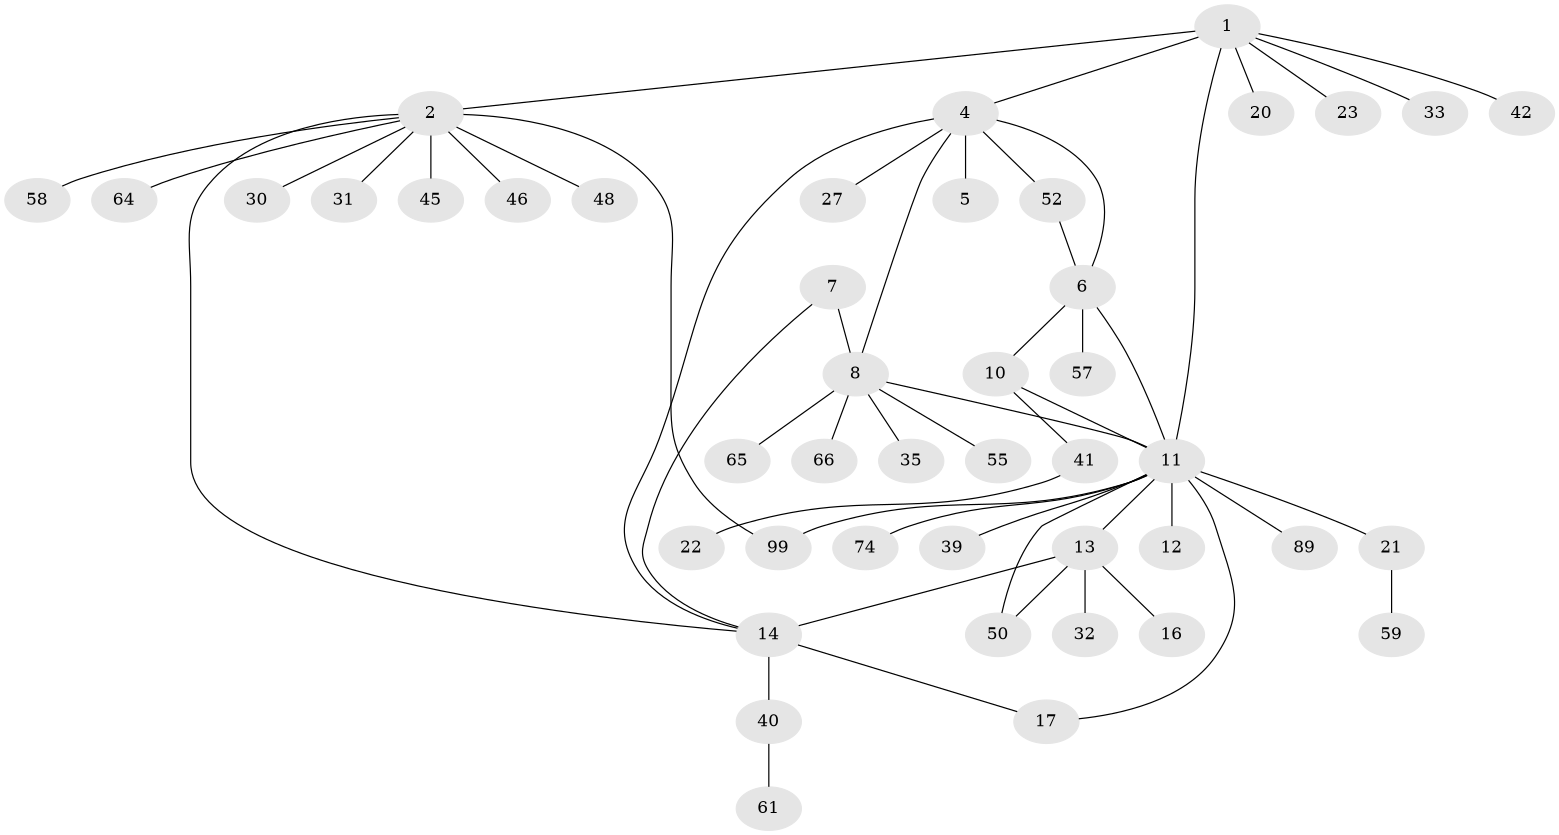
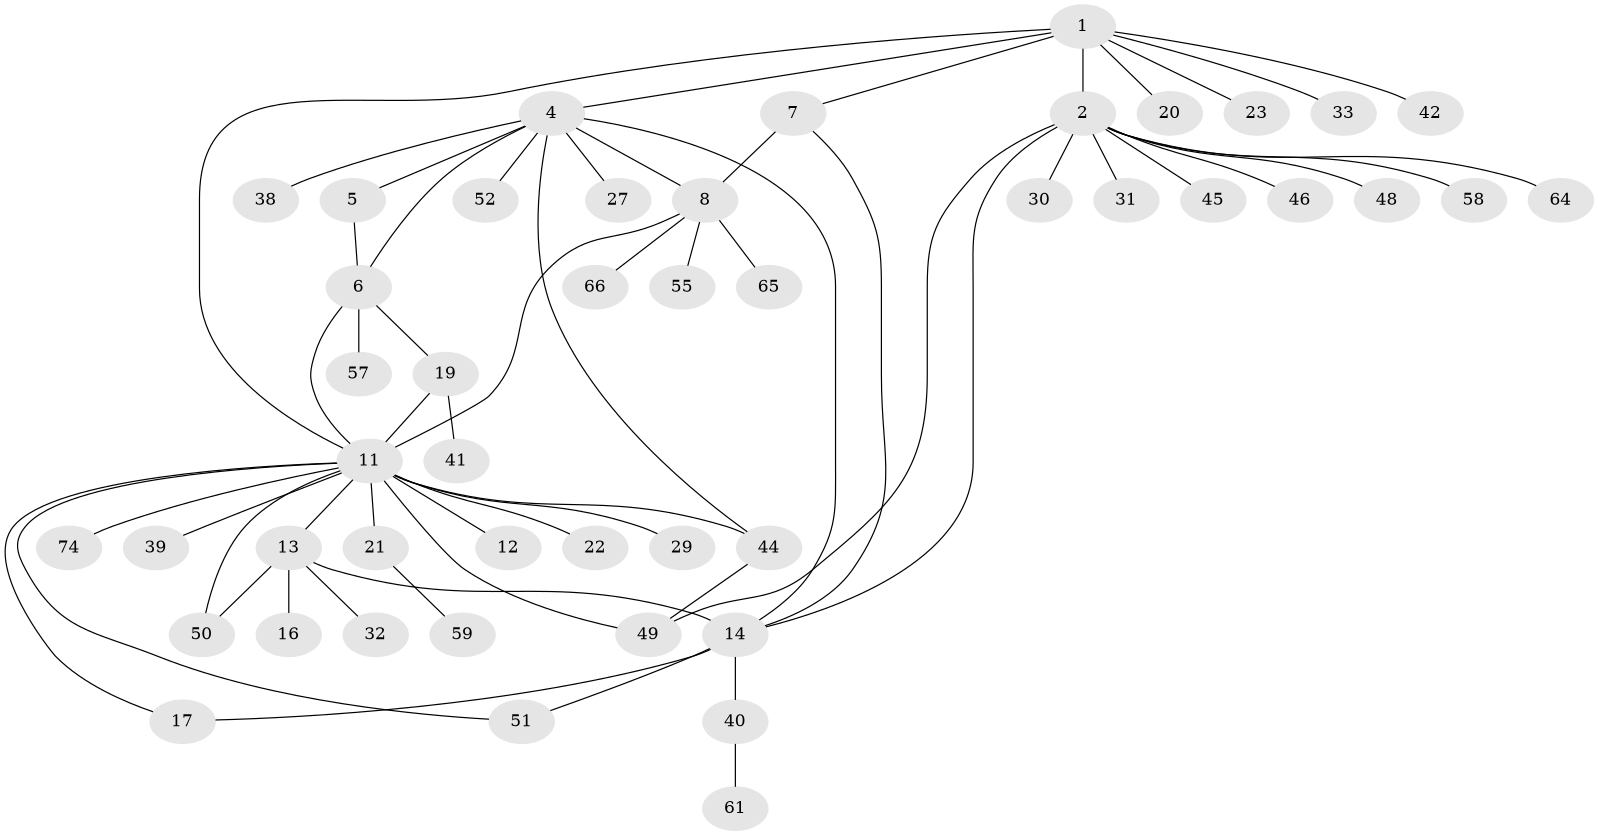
edge "1" -- "7": added
node "38": added
edge "52" -- "6": now "5" -- "6"
node "10": label "10" -> "19"
node "35": removed
edge "41" -- "22": now "11" -- "22"
node "44": added
node "99": label "99" -> "49"
node "89": label "89" -> "29"
node "51": added
